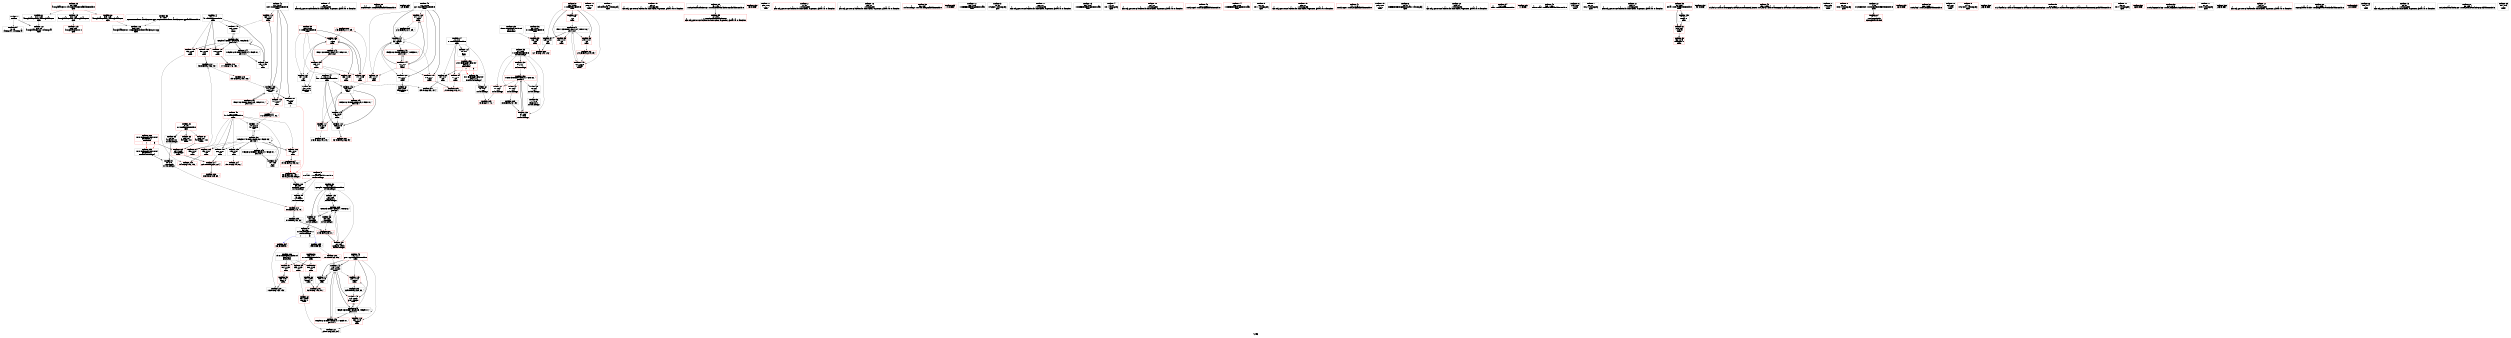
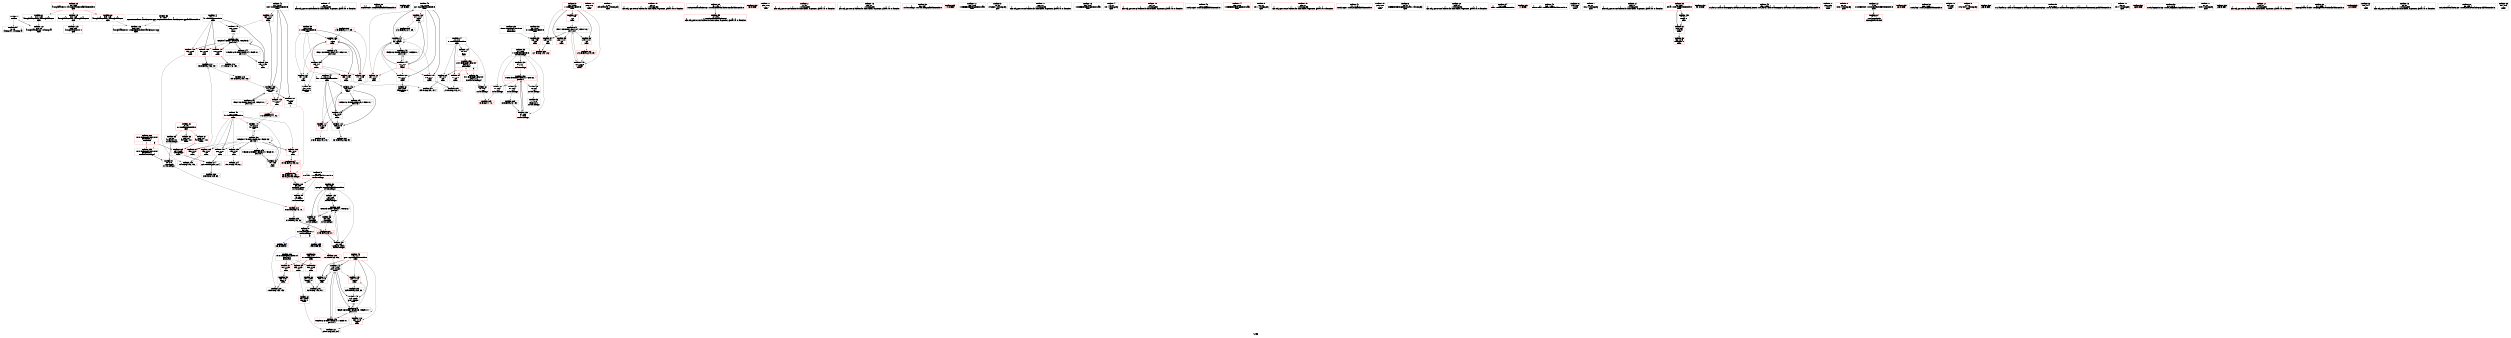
edge "NodeID: 45" -> "NodeID: 147": reversed
node "NodeID: 210": text "80 = Binary(75, 79, )" -> "80 = ZNSolsEi(75, 79, )"
